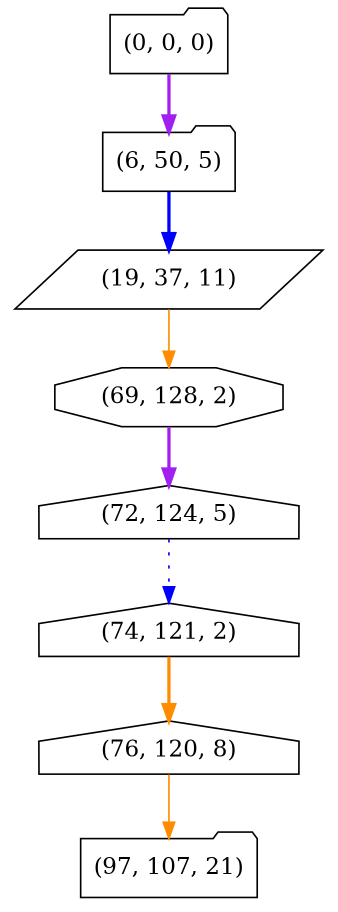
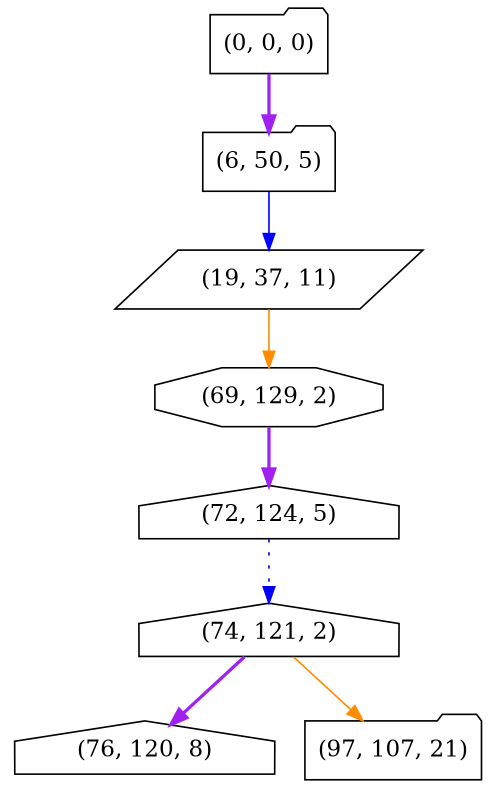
edge "(6, 50, 5)" -> "(19, 37, 11)": style bold -> solid
node "(69, 128, 2)": label "(69, 128, 2)" -> "(69, 129, 2)"
edge "(74, 121, 2)" -> "(76, 120, 8)": color darkorange -> purple
edge "(76, 120, 8)" -> "(97, 107, 21)": now "(74, 121, 2)" -> "(97, 107, 21)"
